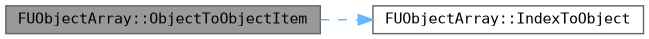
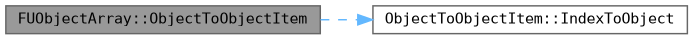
node "FUObjectArray::IndexToObject": label "FUObjectArray::IndexToObject" -> "ObjectToObjectItem::IndexToObject"
